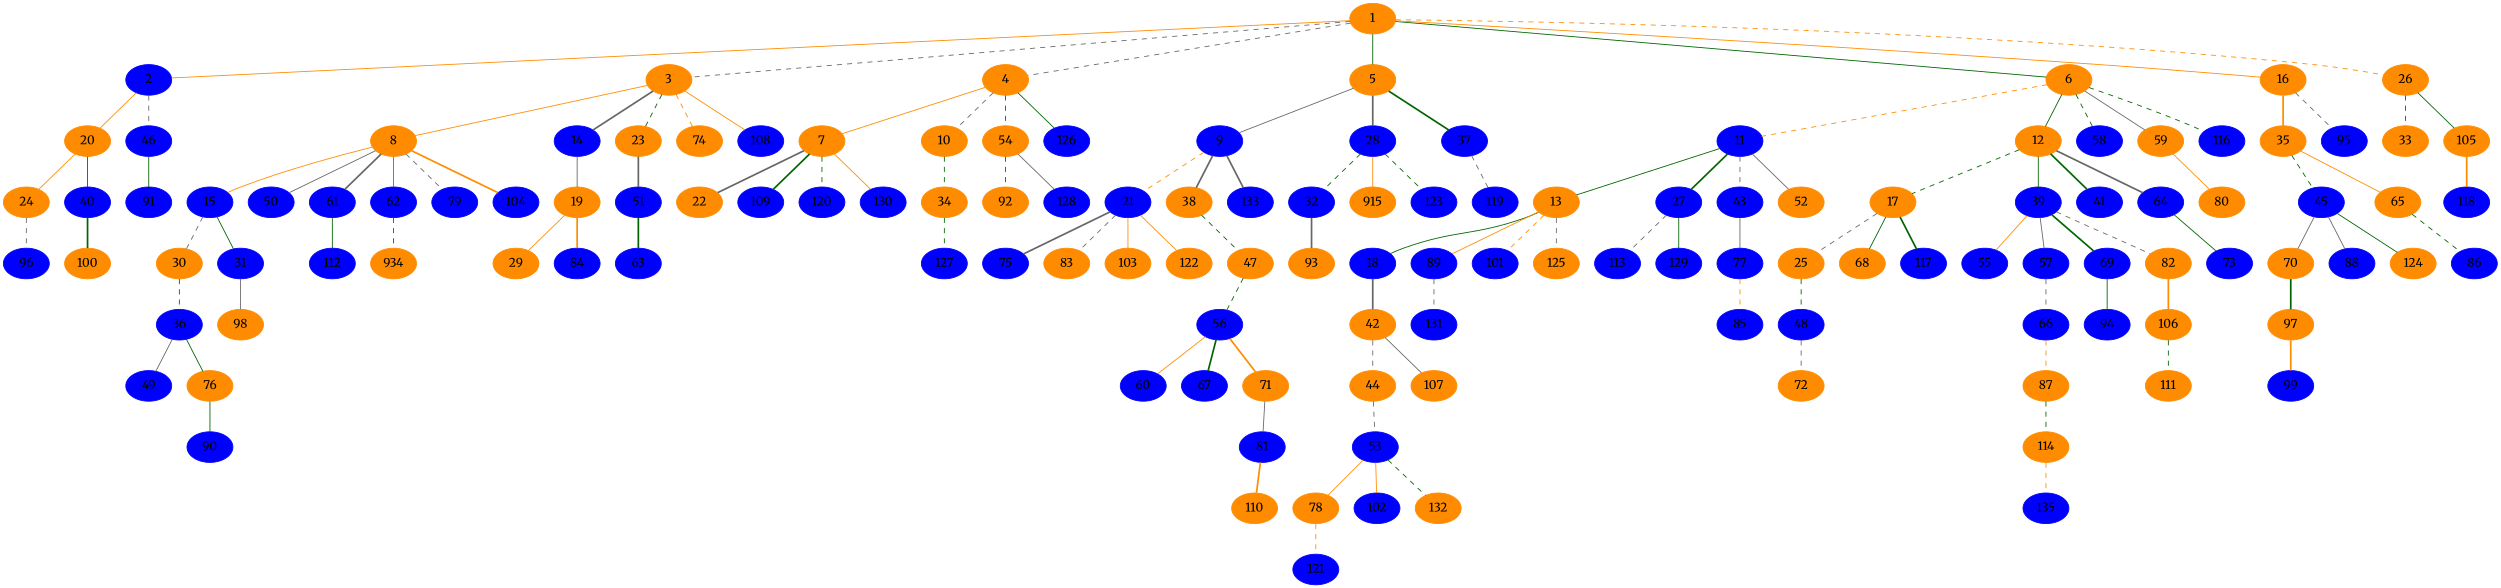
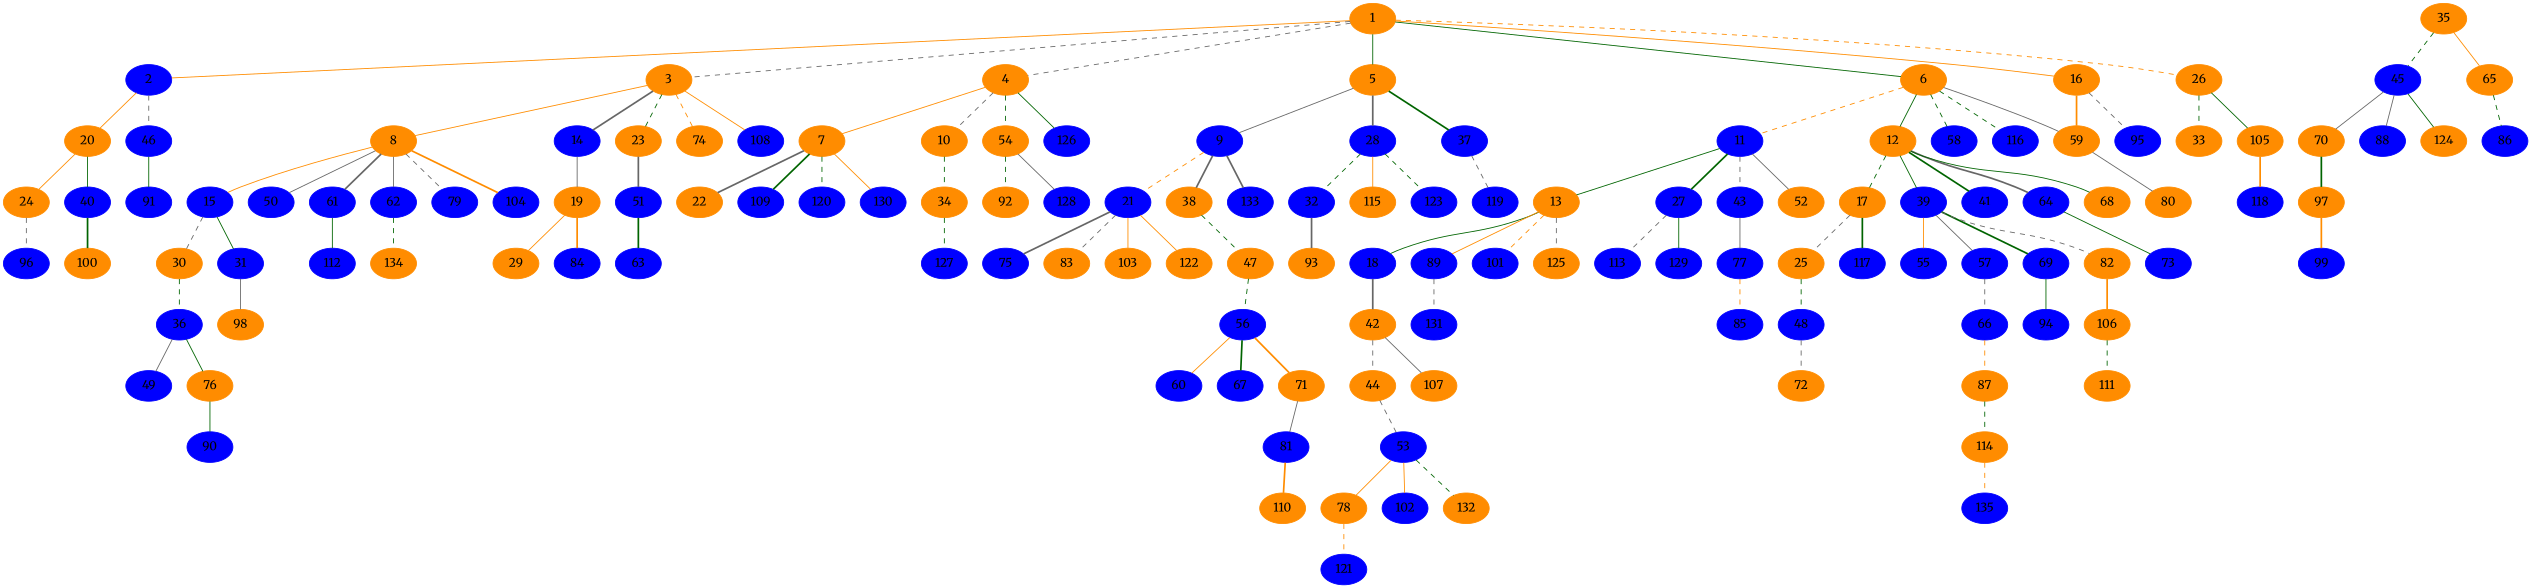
edge "16" -- "35": now "16" -- "59"
edge "59" -- "80": color darkorange -> gray40
node "915": label "915" -> "115"
edge "17" -- "68": now "12" -- "68"
node "934": label "934" -> "134"
